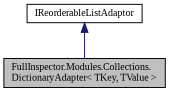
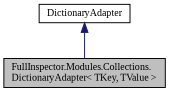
node "IReorderableListAdaptor": label "IReorderableListAdaptor" -> "DictionaryAdapter"
